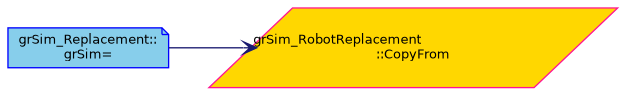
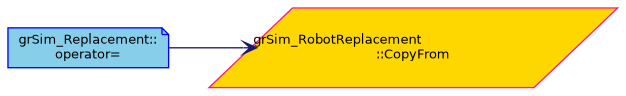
node "grSim_Replacement:: grSim=": label "grSim_Replacement:: grSim=" -> "grSim_Replacement:: operator="
